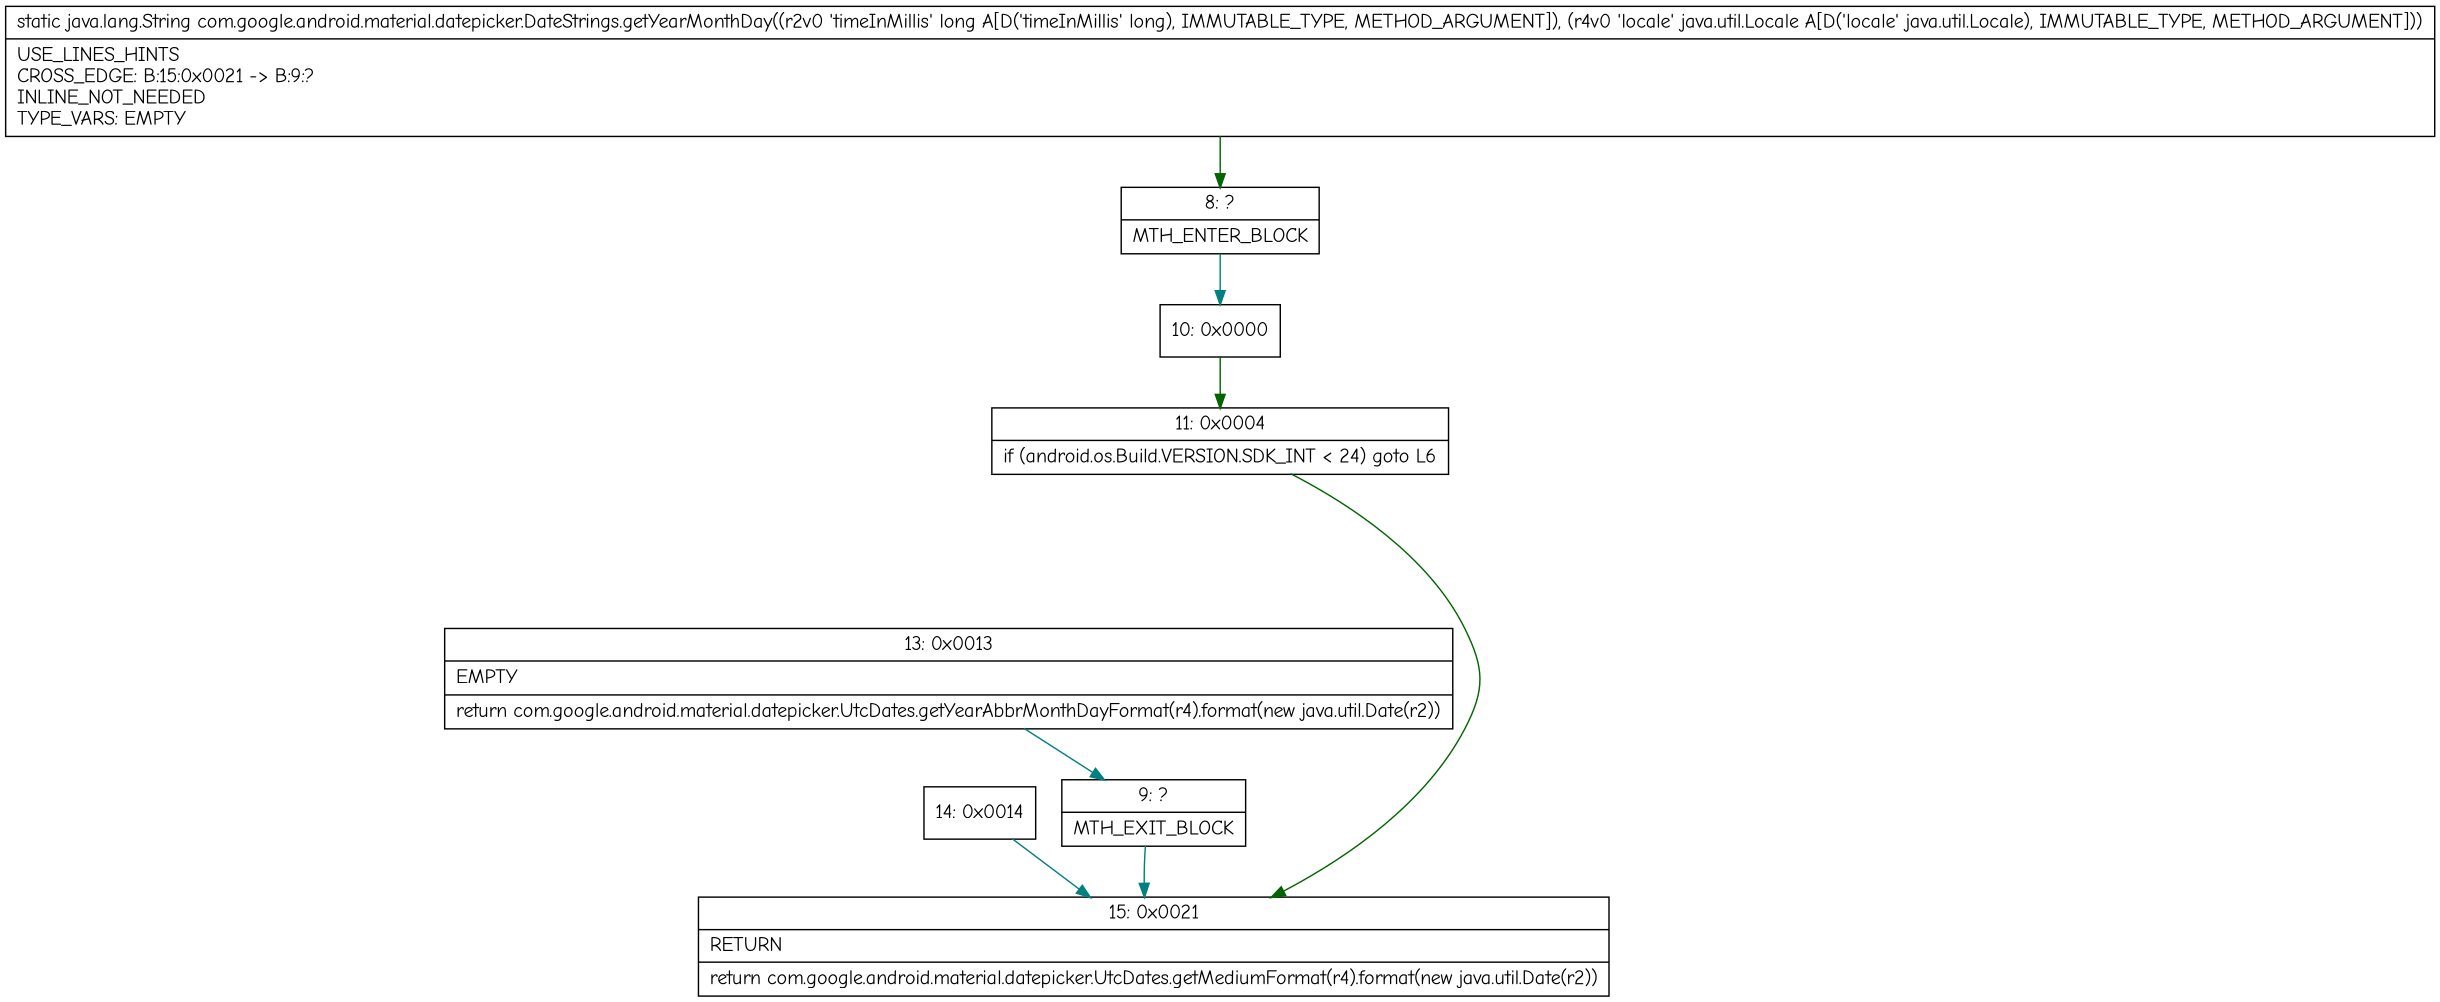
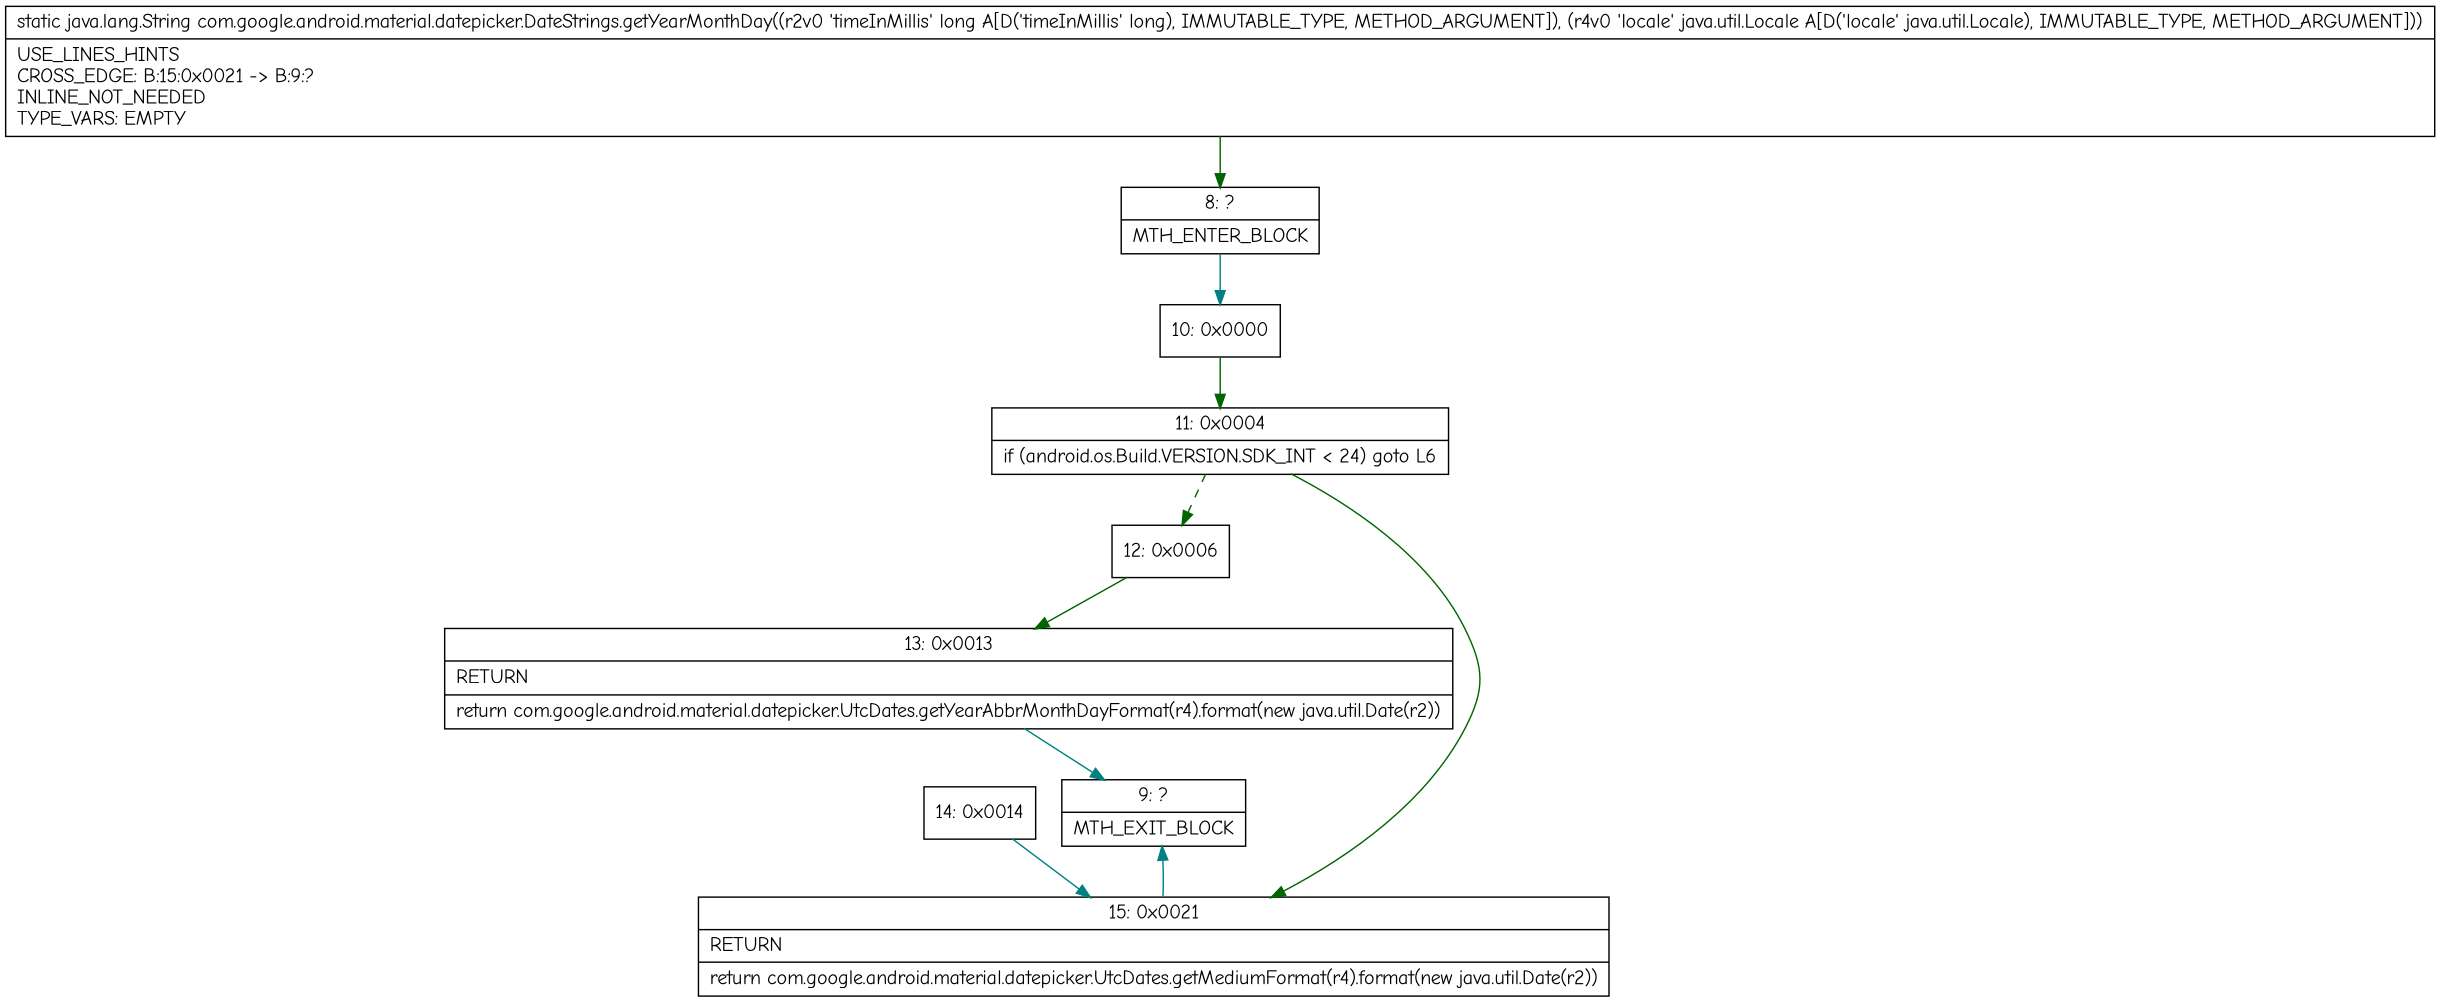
node "12: 0x0006": added
node "13: 0x0013": text "EMPTY" -> "RETURN"
edge "9: ?" -> "15: 0x0021": reversed
